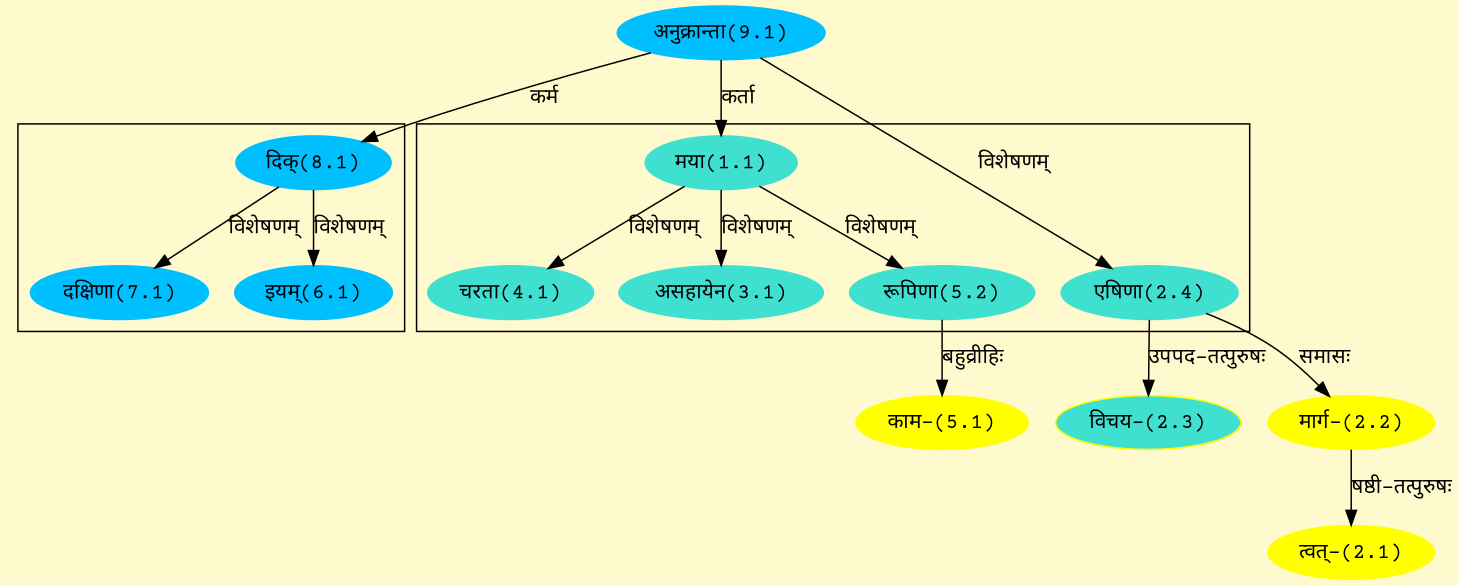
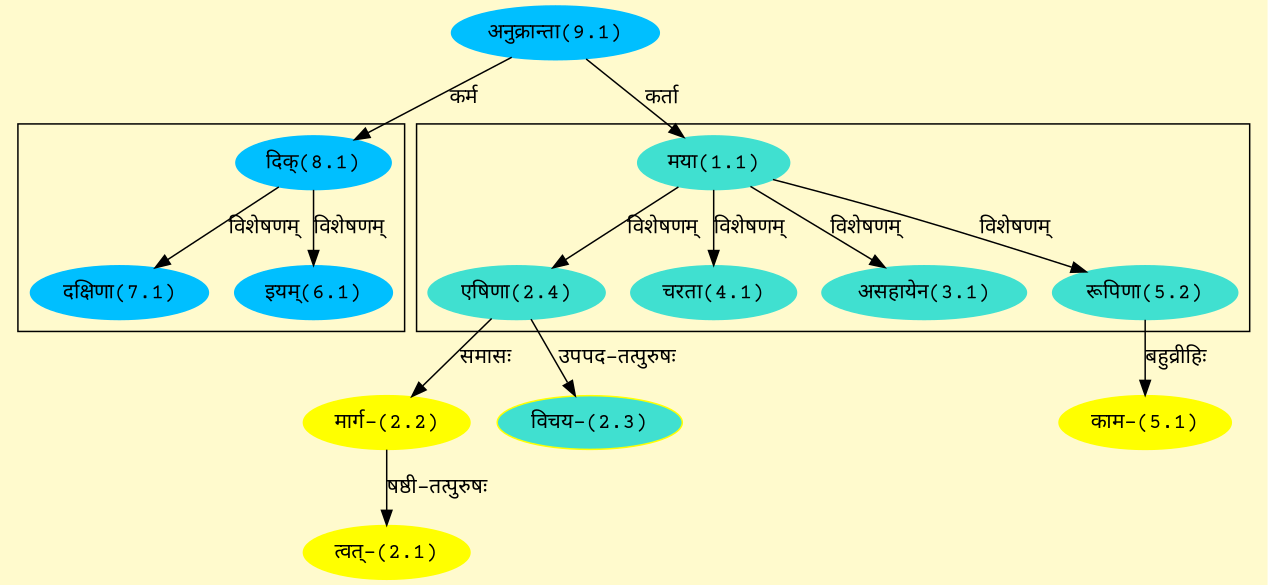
edge "अनुक्रान्ता(9.1)" -> "एषिणा(2.4)": now "मया(1.1)" -> "एषिणा(2.4)"
